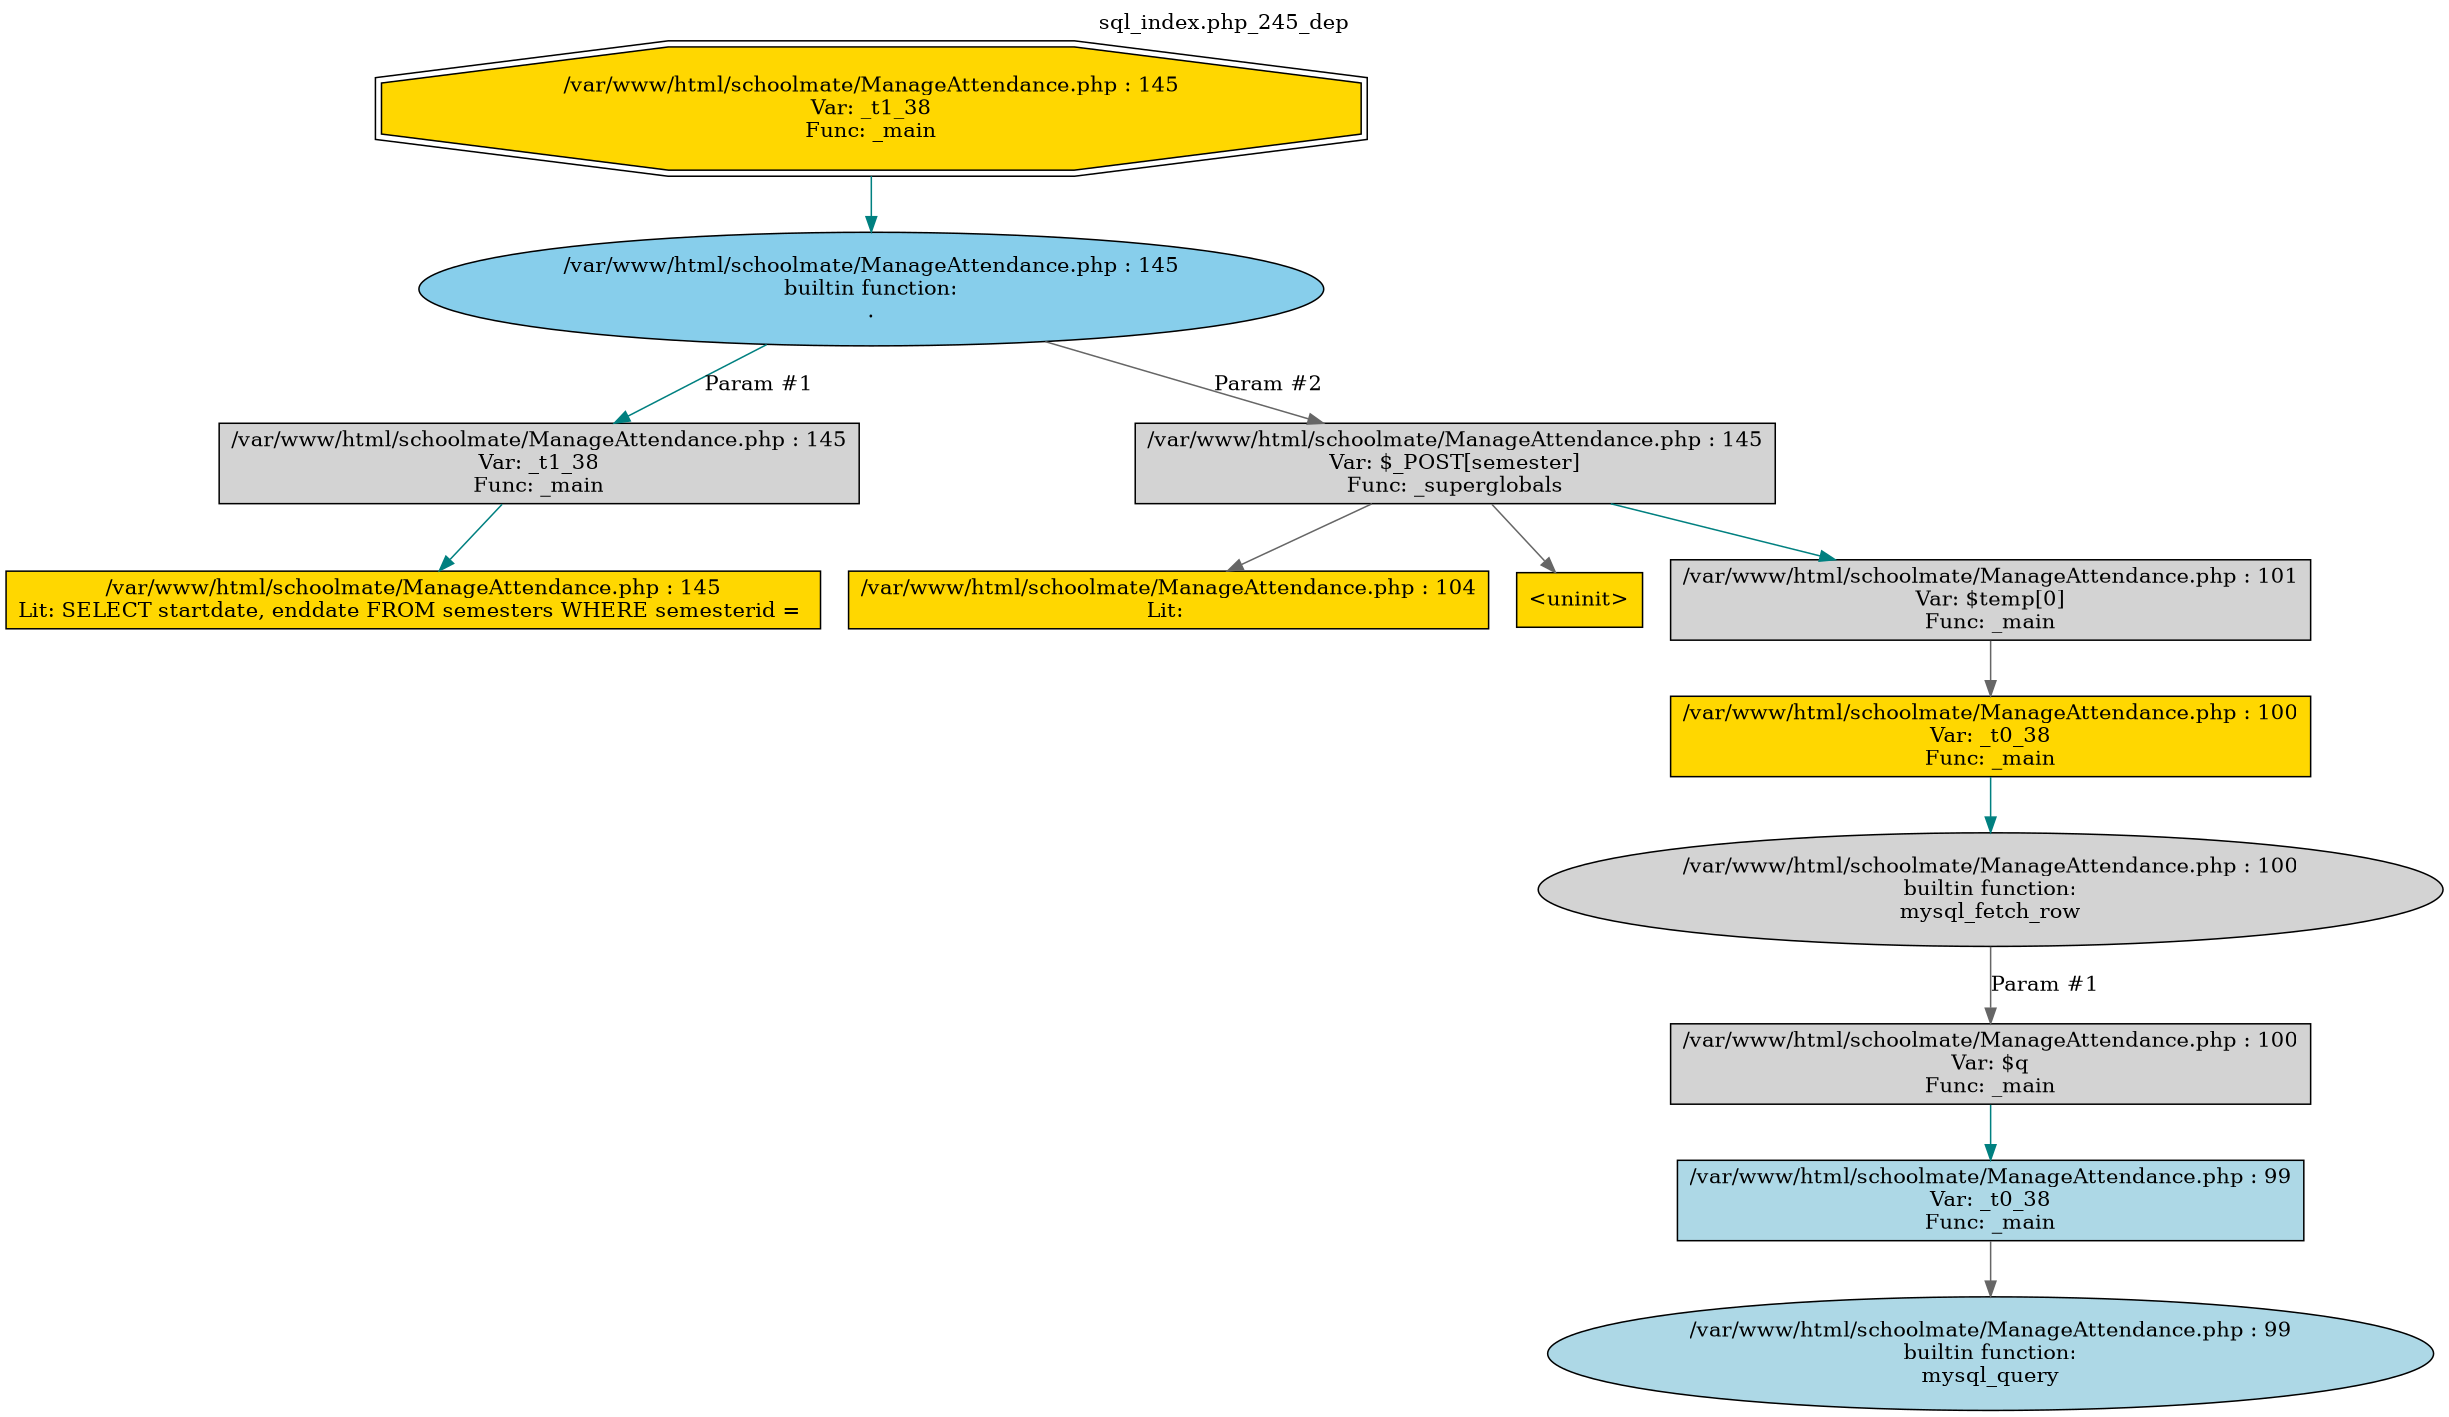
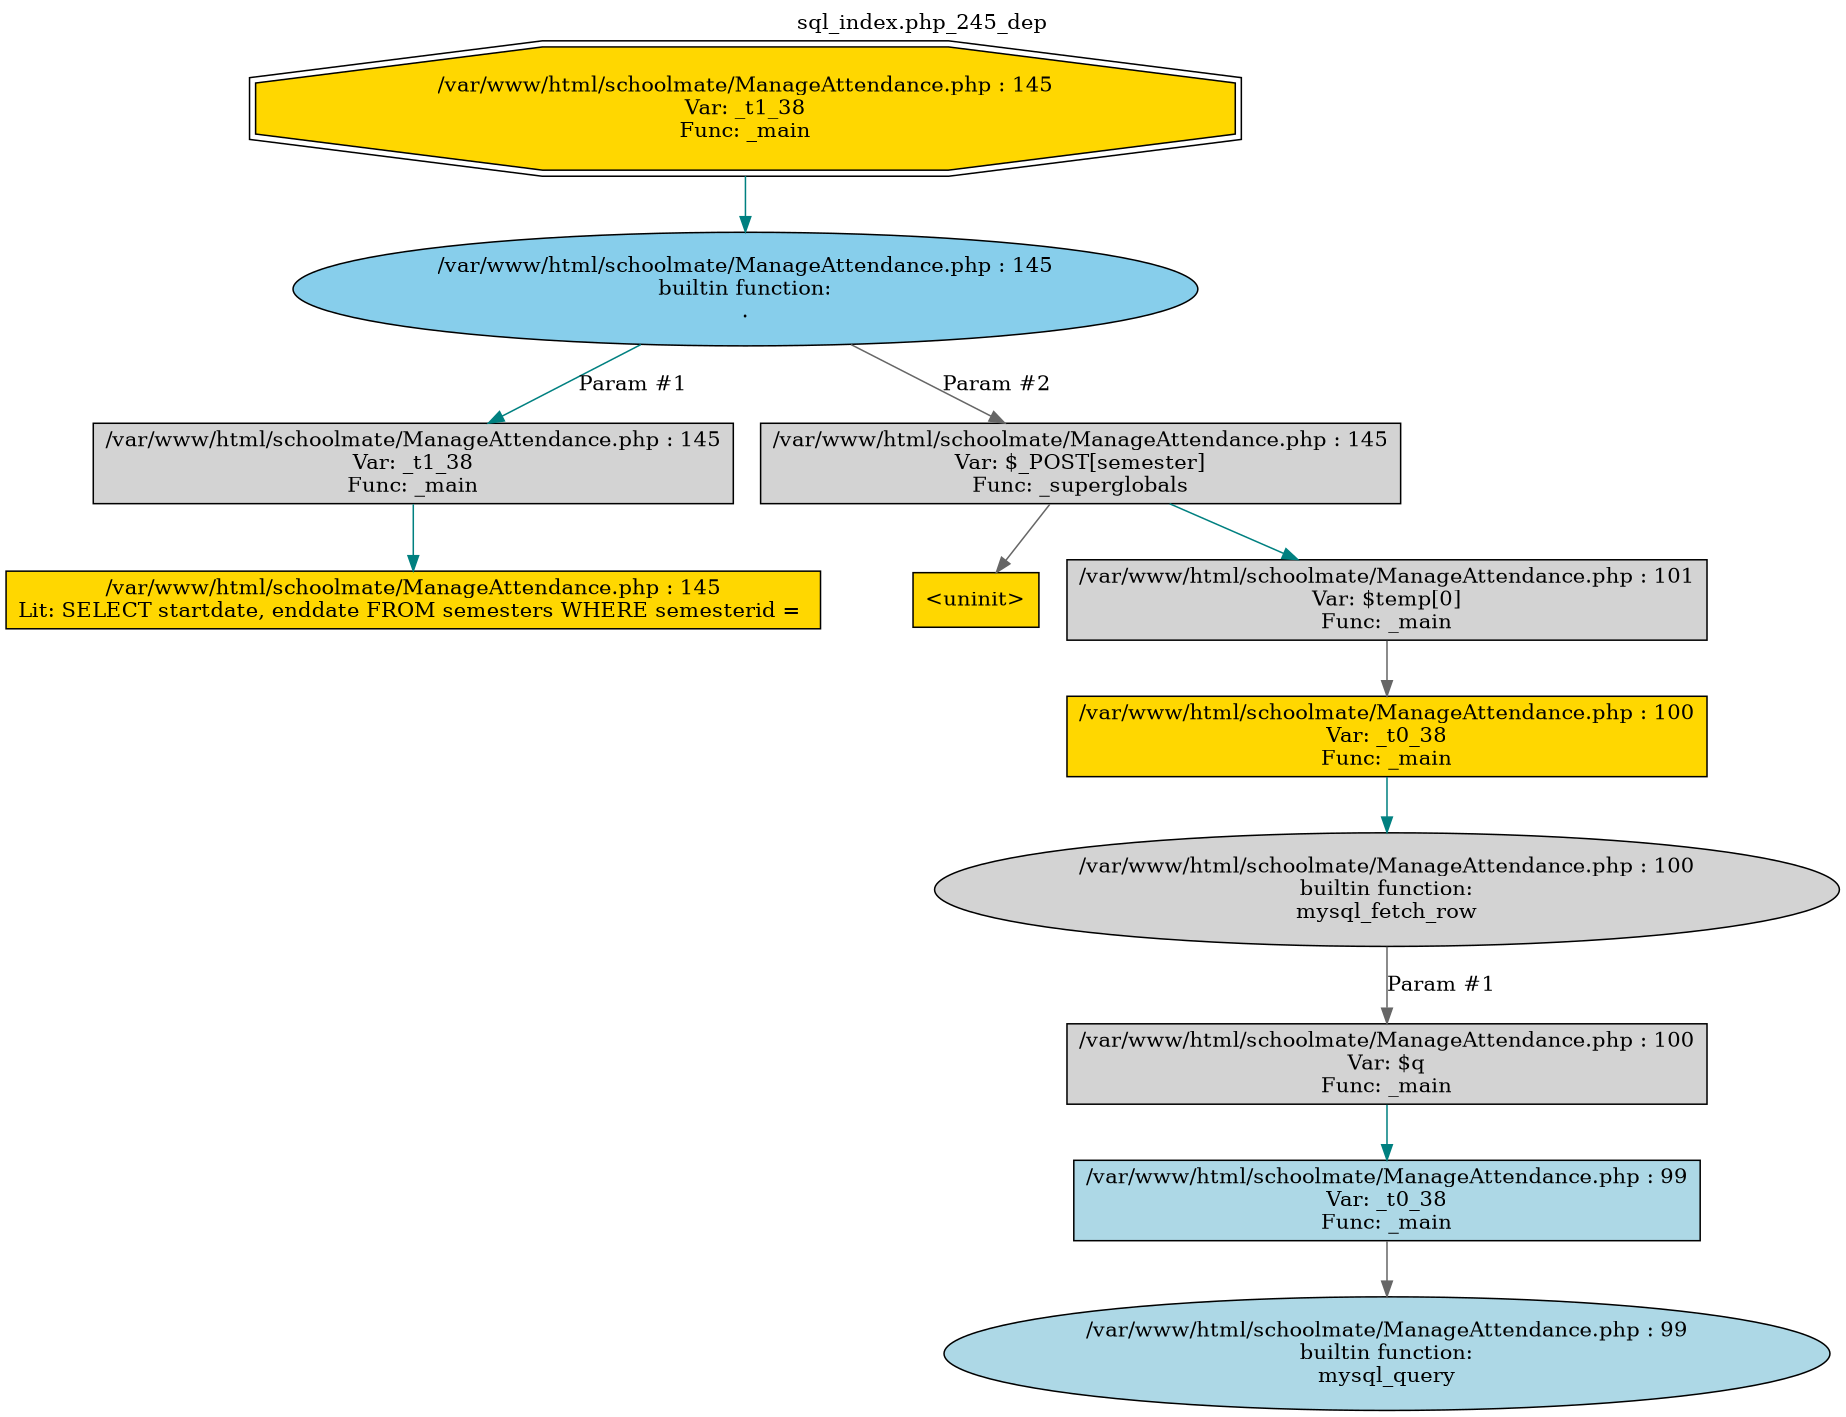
node "/var/www/html/schoolmate/ManageAttendance.php : 104 Lit:": removed
